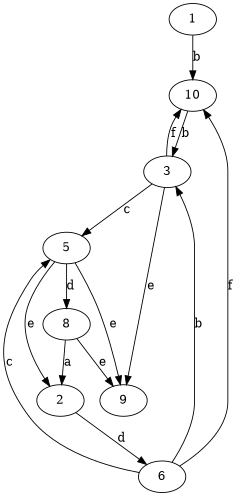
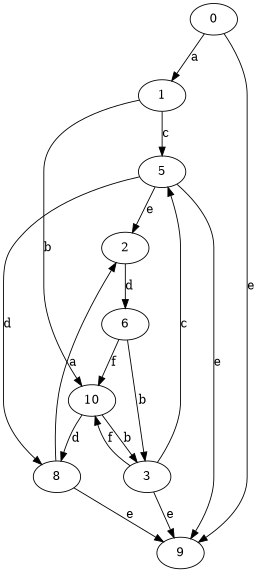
node "0": added
edge "6" -> "5": now "1" -> "5"
edge "10" -> "8": added, label "d"
